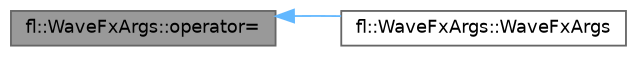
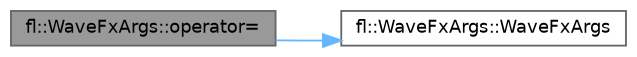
edge "fl::WaveFxArgs::WaveFxArgs" -> "fl::WaveFxArgs::operator=": reversed
